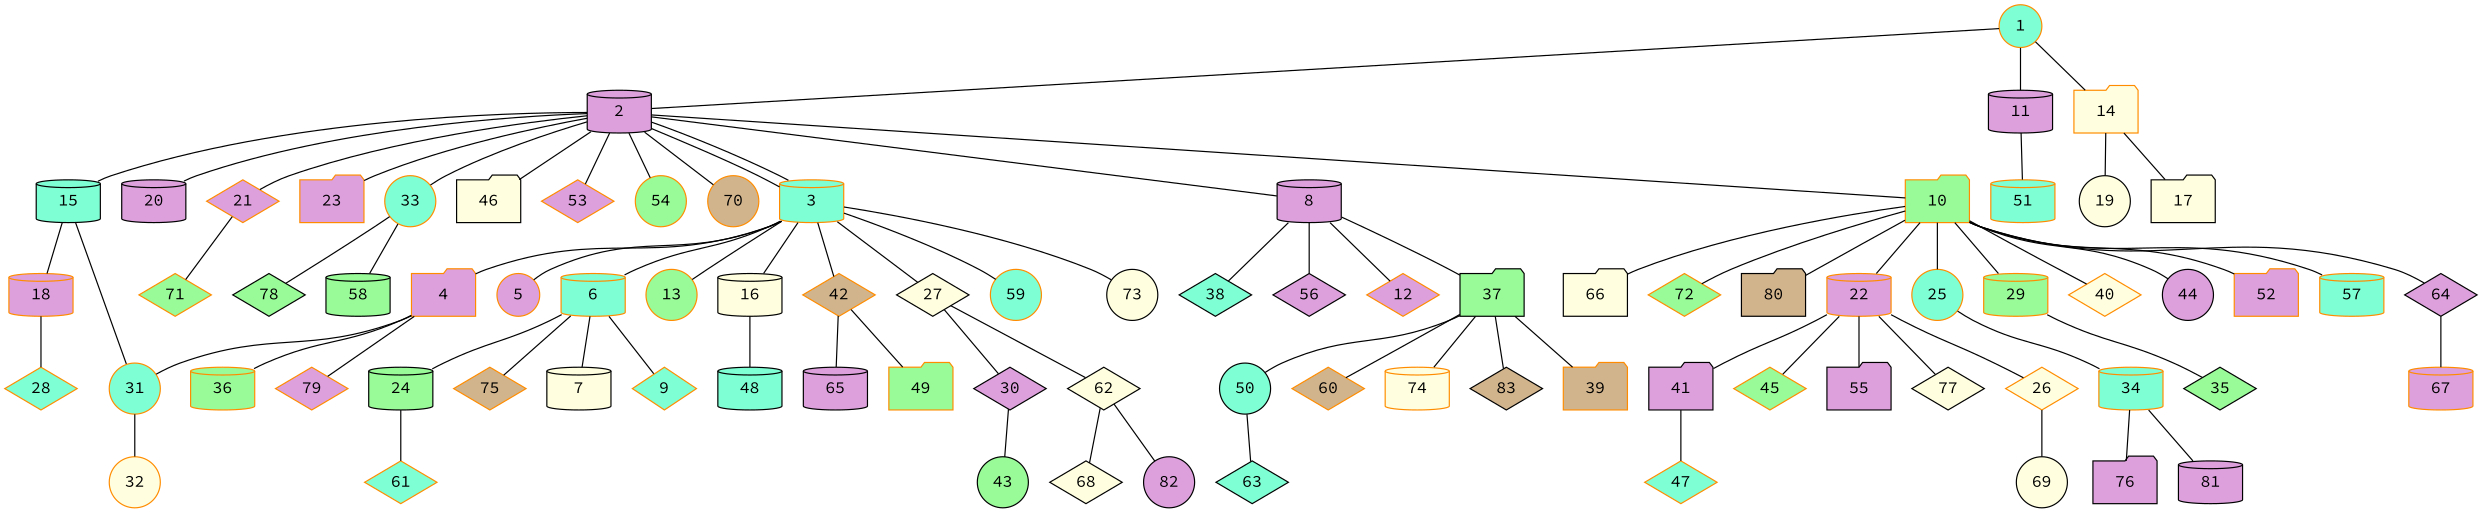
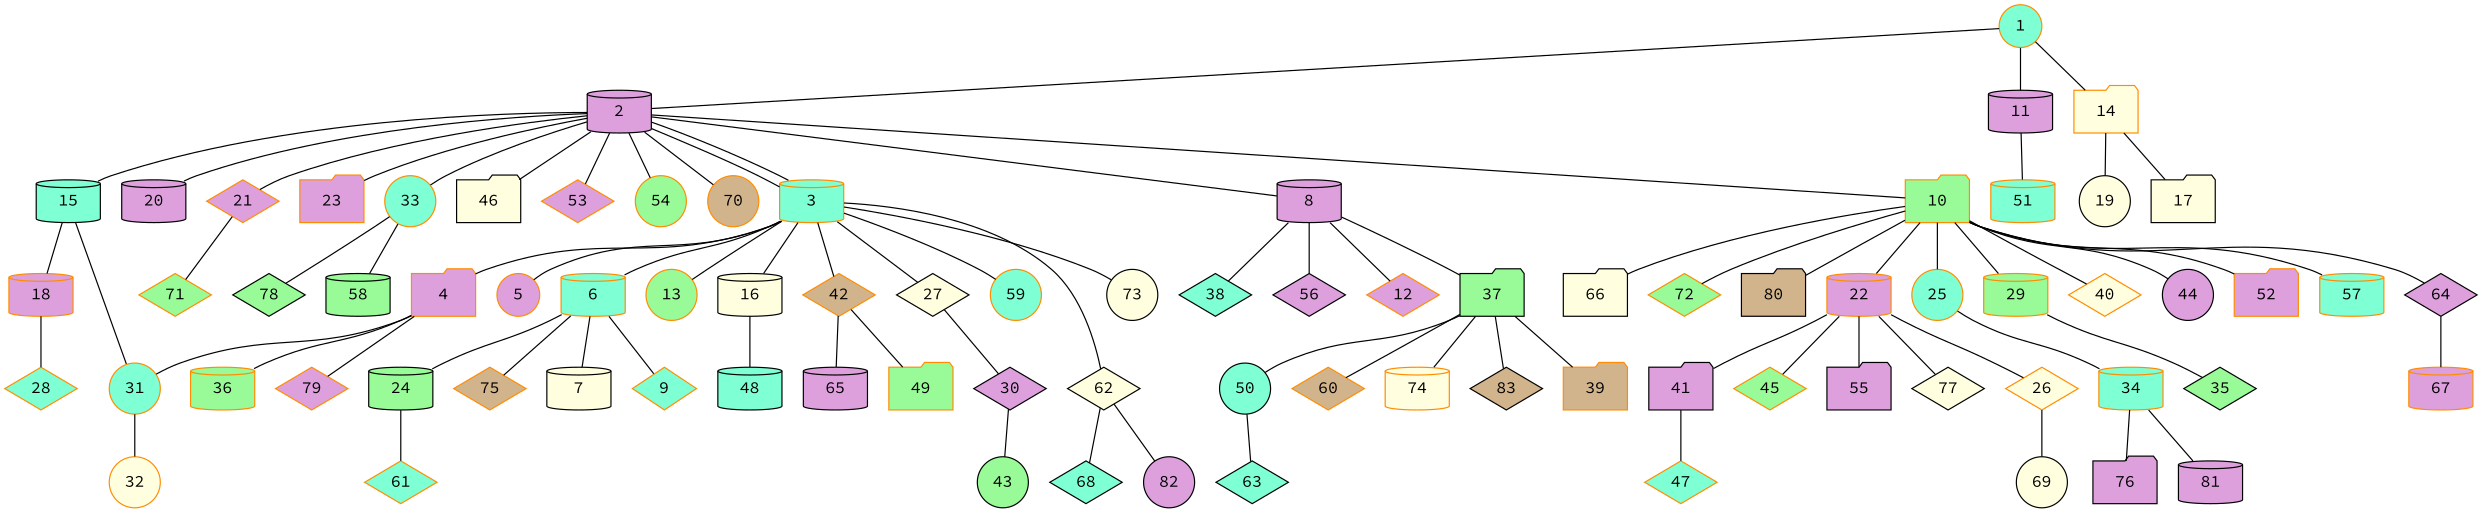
edge "27" -- "62": now "3" -- "62"
node "68": fillcolor lightyellow -> aquamarine
